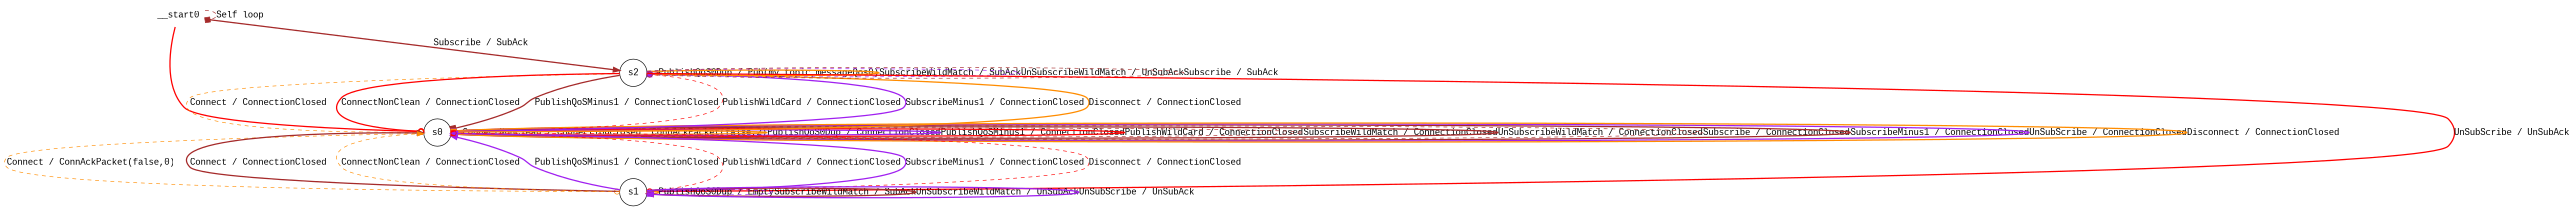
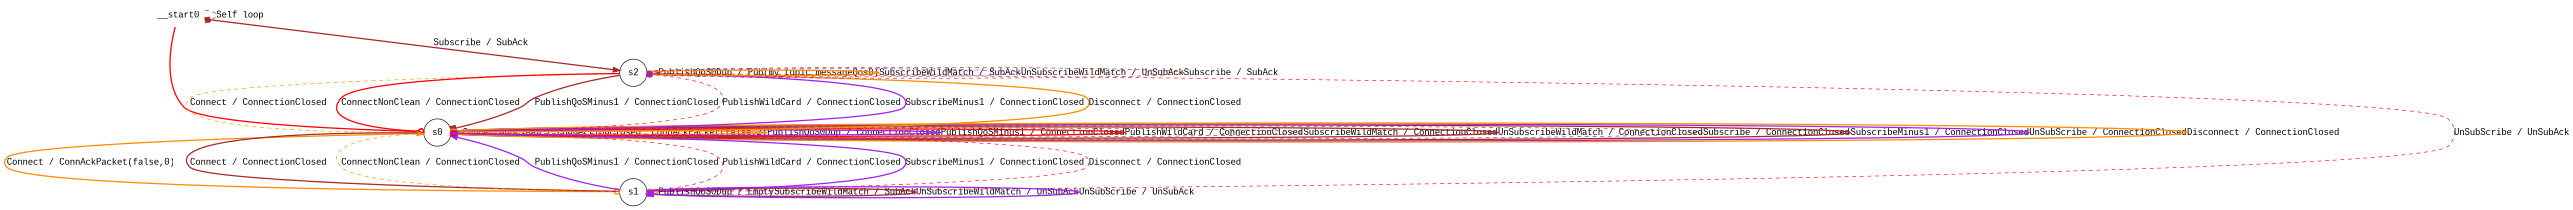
edge "s2" -> "s1": style bold -> dashed
edge "s0" -> "s1": style dashed -> bold
